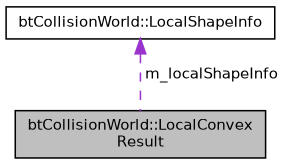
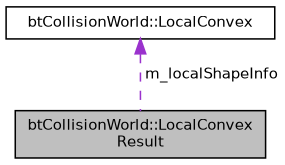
node "btCollisionWorld::LocalShapeInfo": label "btCollisionWorld::LocalShapeInfo" -> "btCollisionWorld::LocalConvex"
